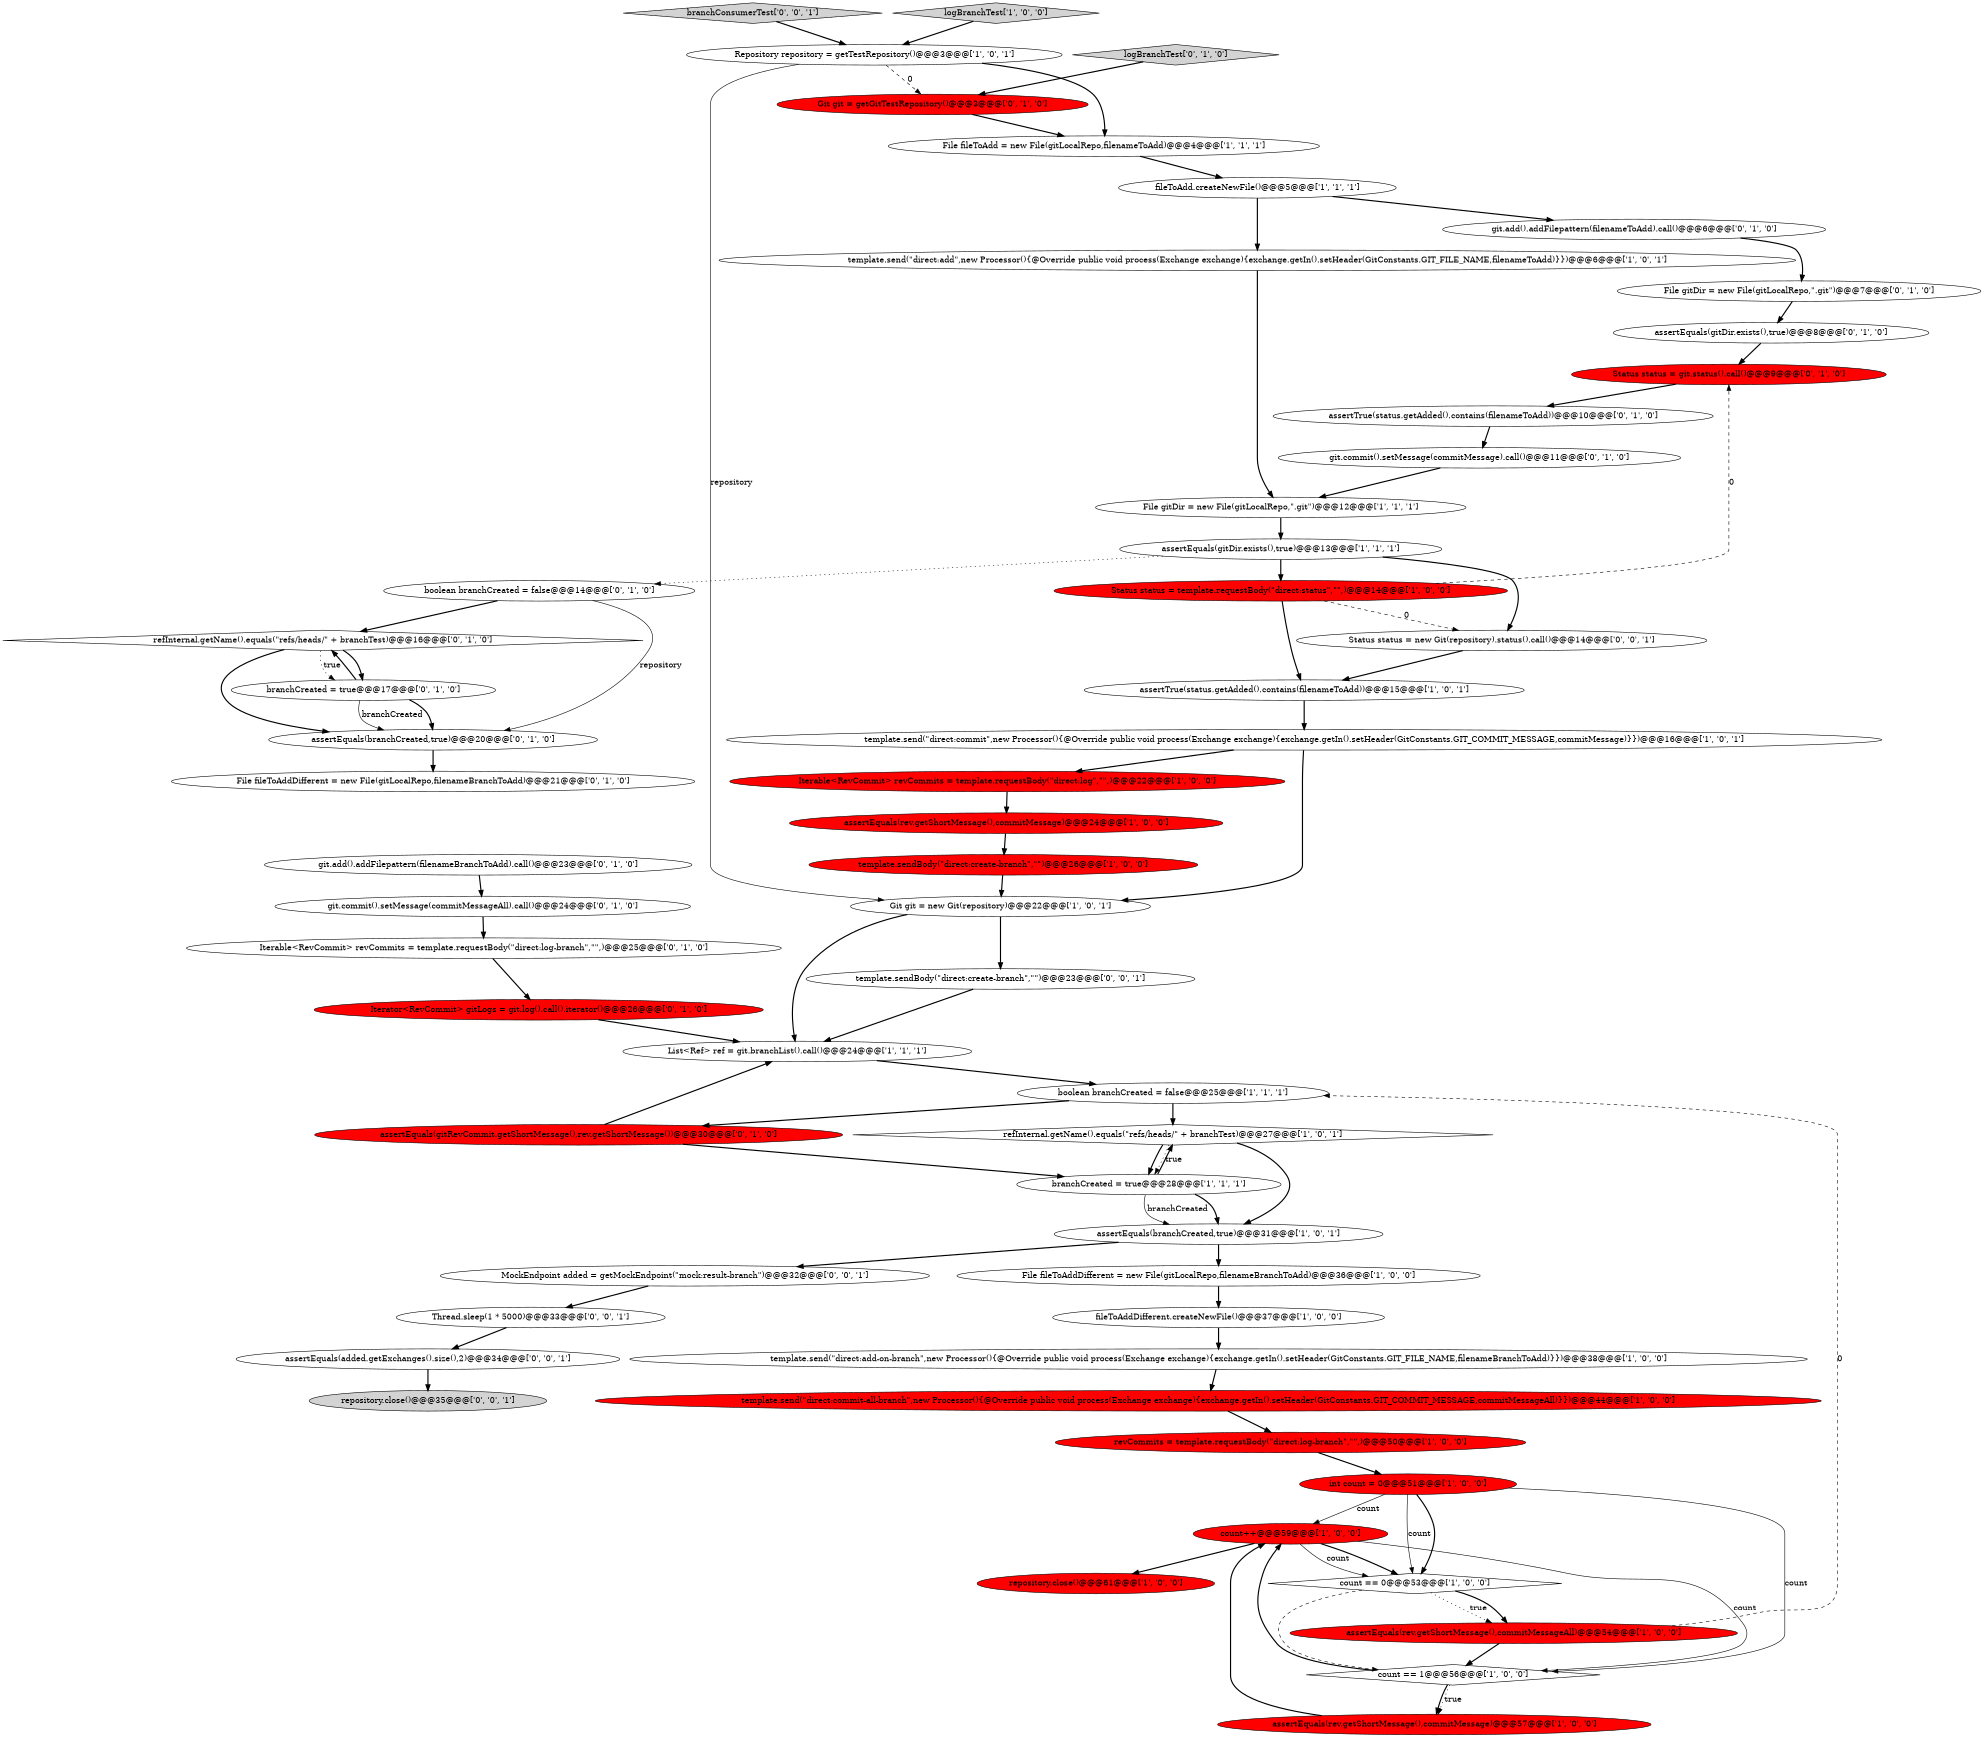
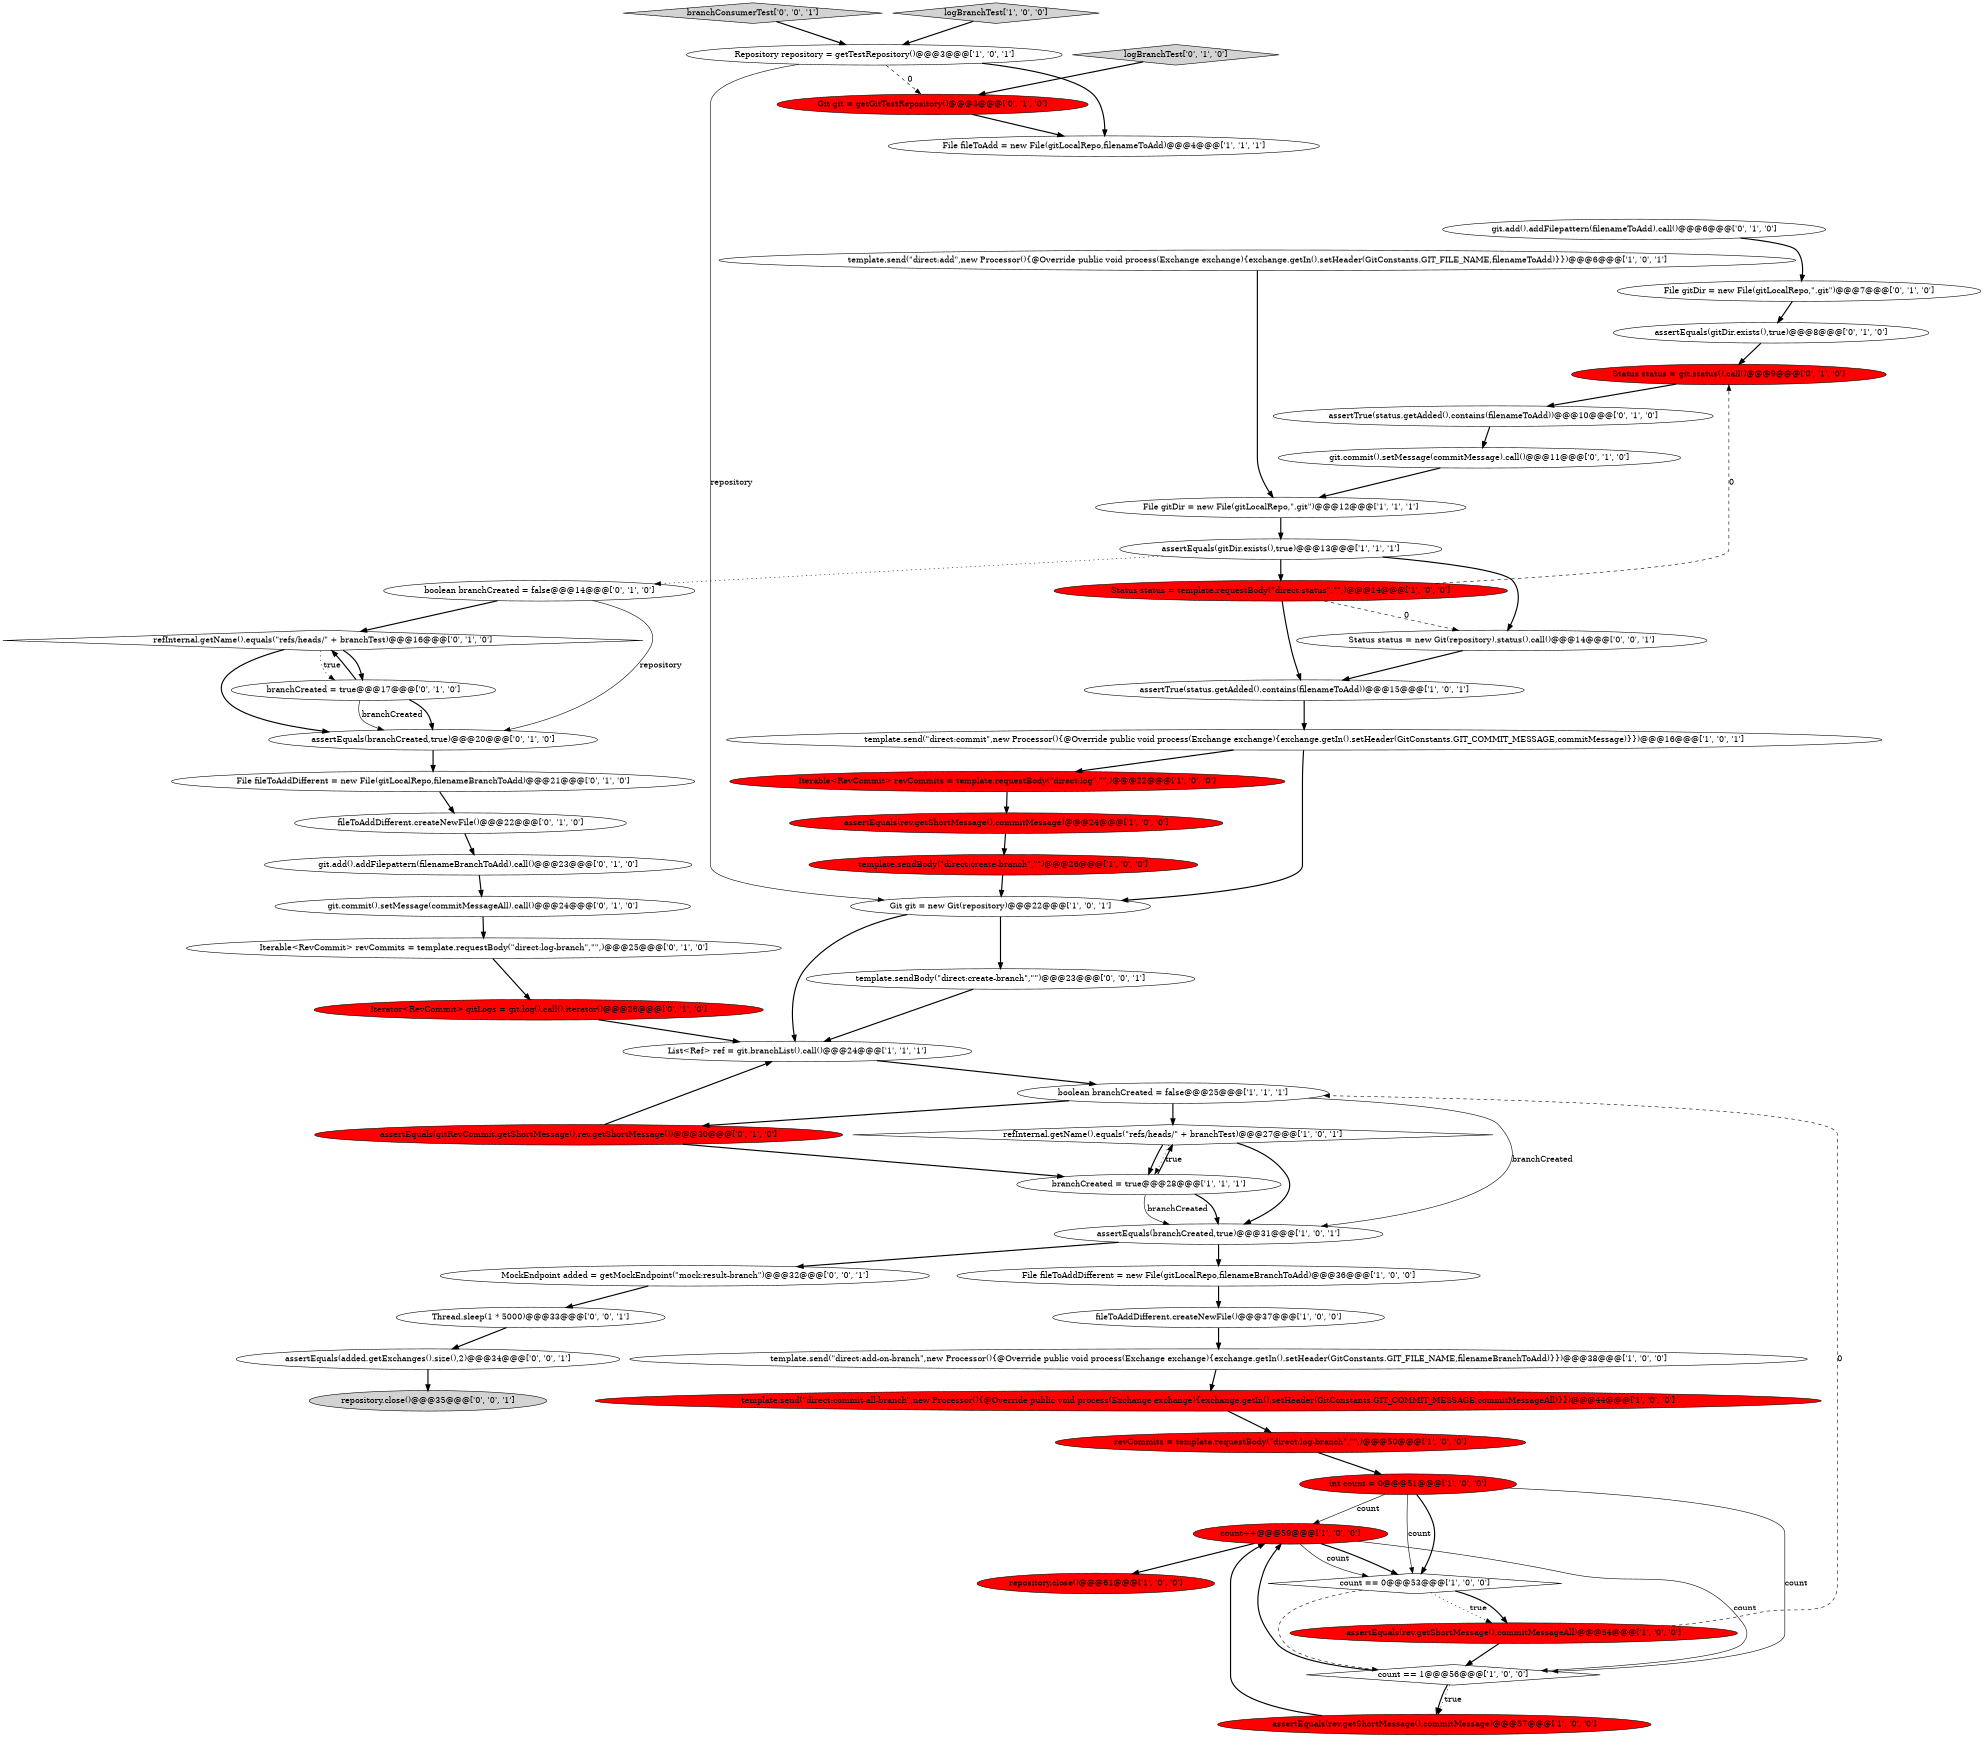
node "fileToAdd.createNewFile()@@@5@@@['1', '1', '1']": removed
node "fileToAddDifferent.createNewFile()@@@22@@@['0', '1', '0']": added
edge "boolean branchCreated = false@@@25@@@['1', '1', '1']" -> "assertEquals(branchCreated,true)@@@31@@@['1', '0', '1']": added, label "branchCreated"
